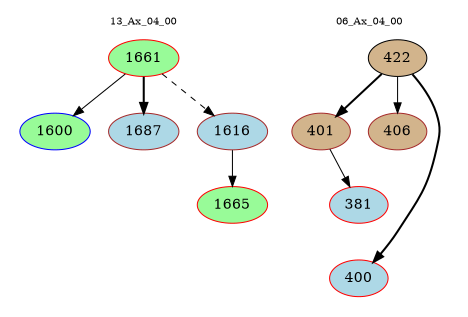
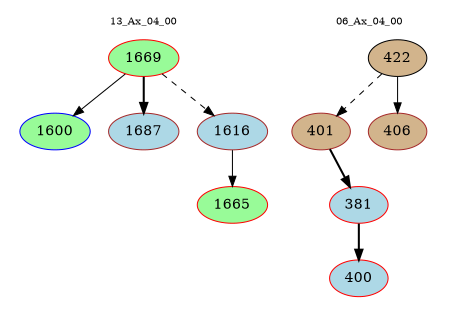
node "1661": label "1661" -> "1669"
edge "422" -> "401": style bold -> dashed
edge "401" -> "381": style solid -> bold
edge "422" -> "400": now "381" -> "400"
